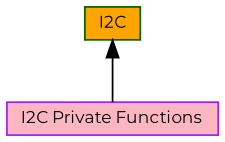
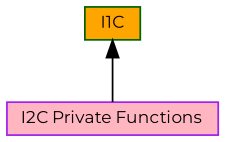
node "I2C": label "I2C" -> "I1C"
